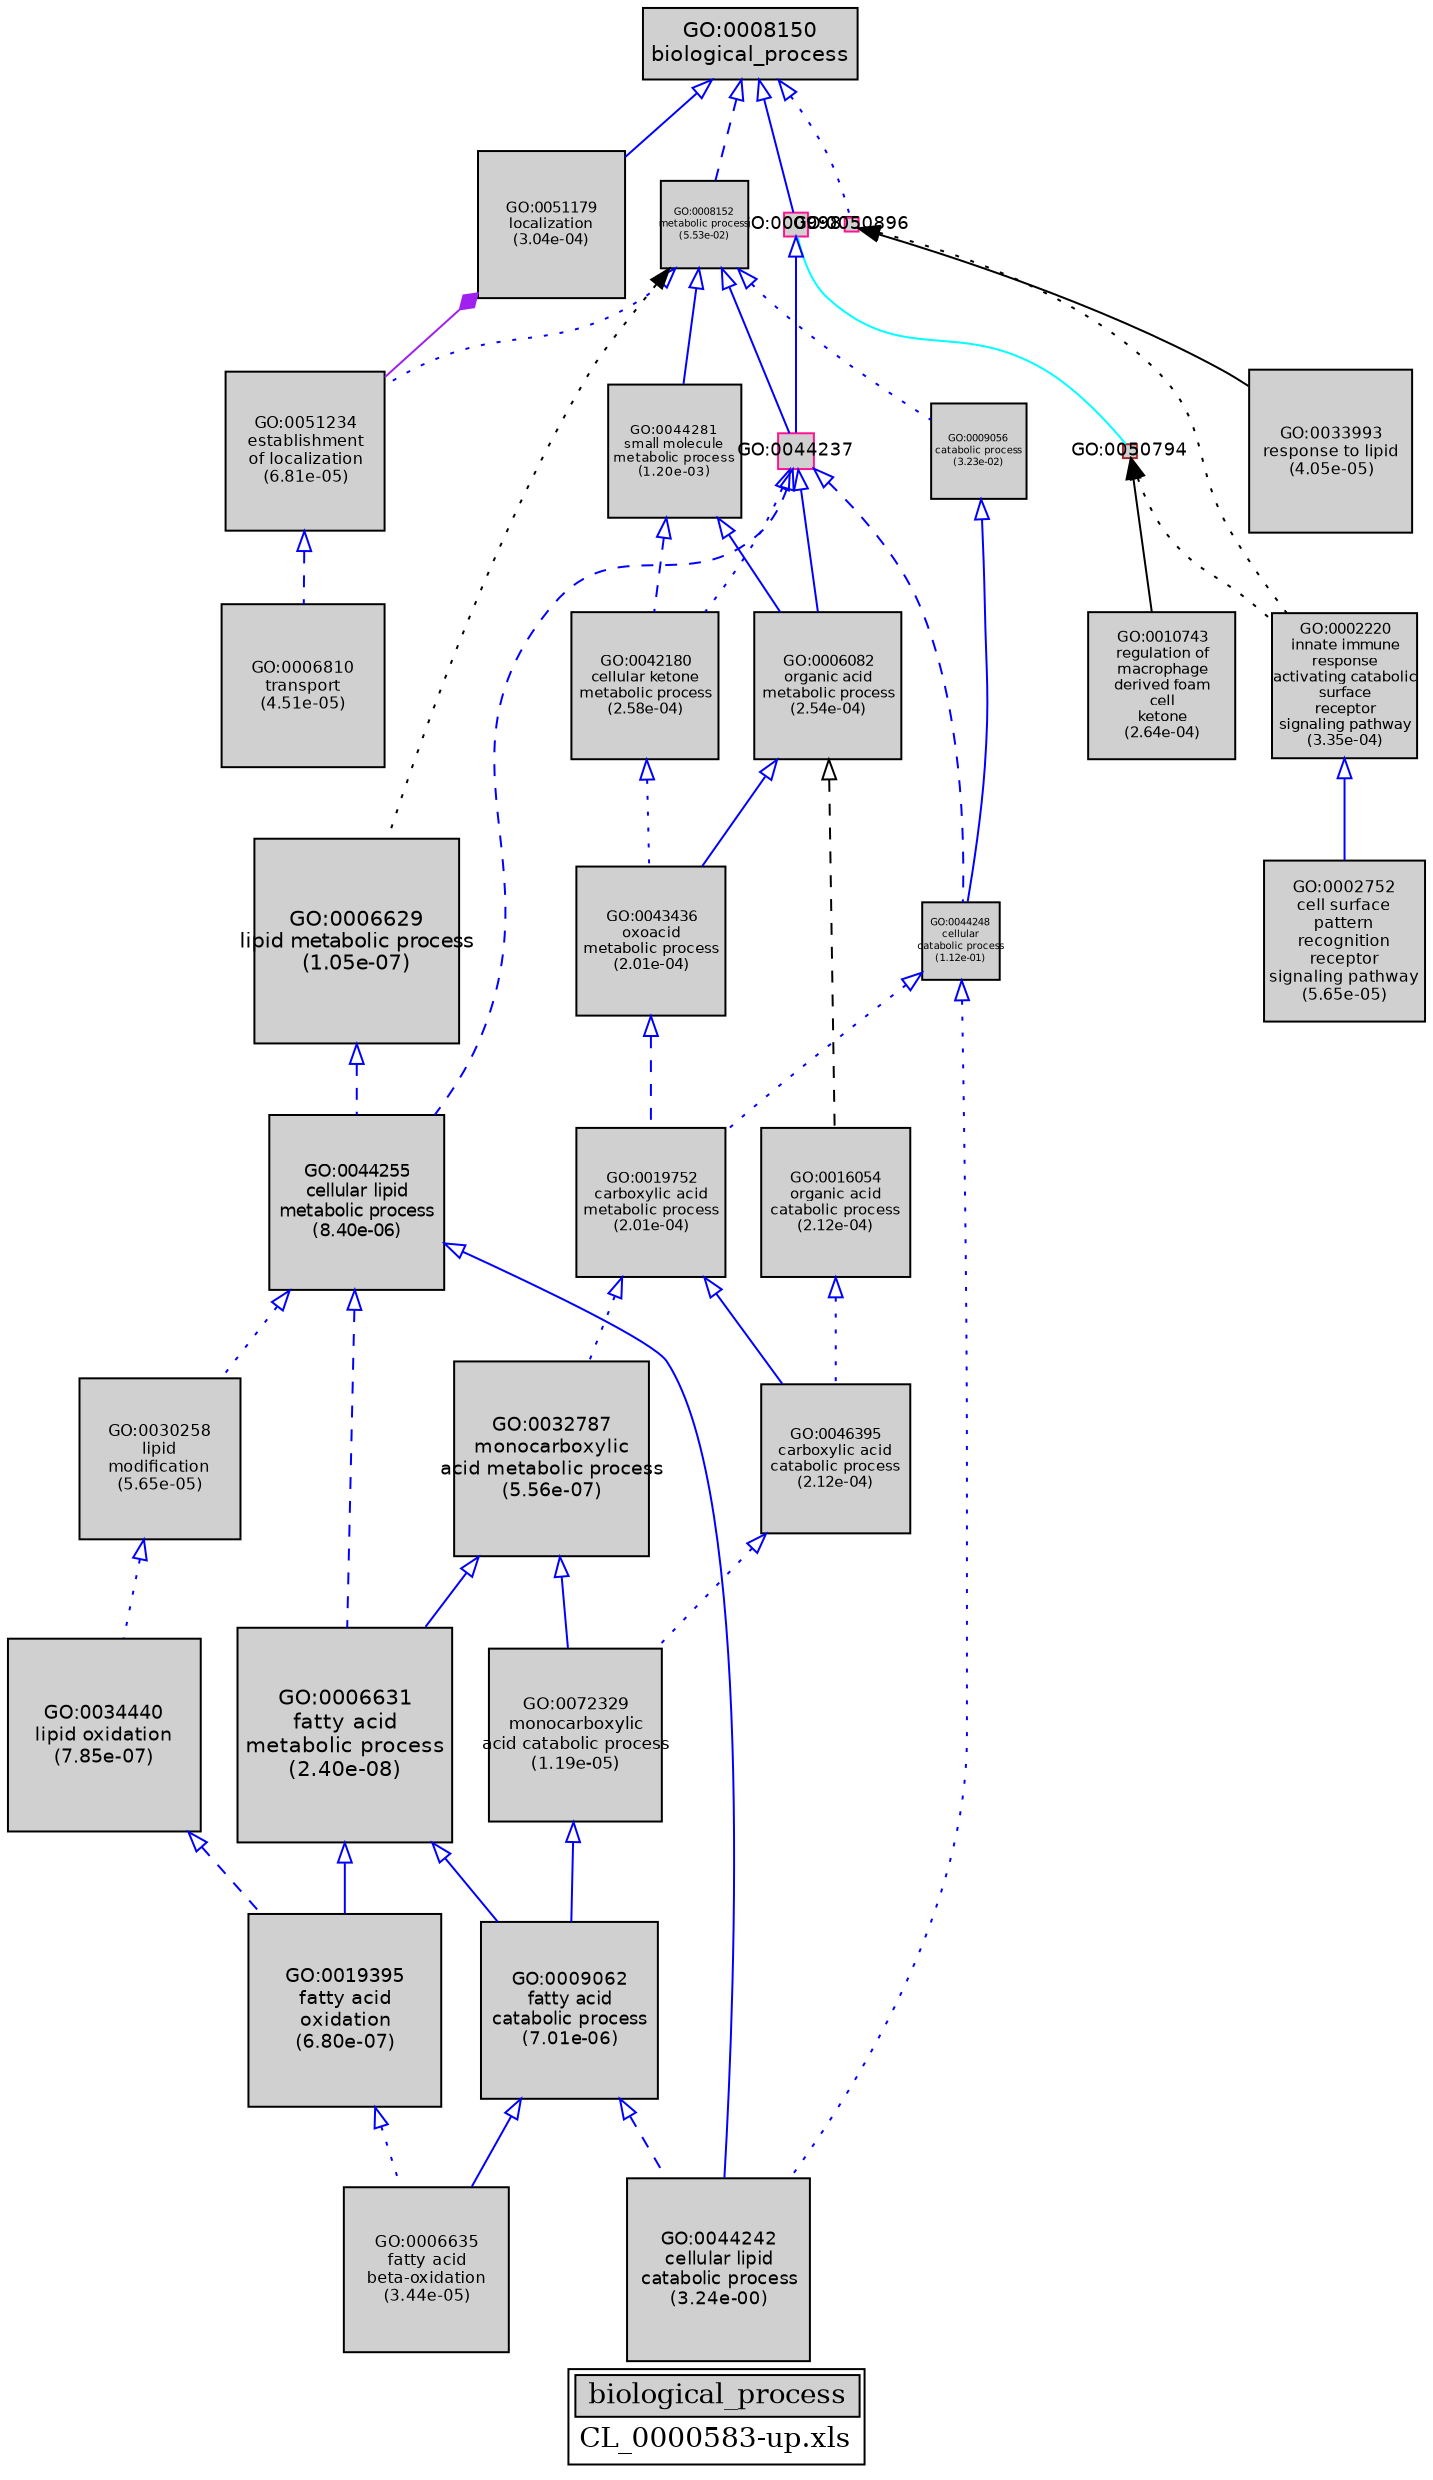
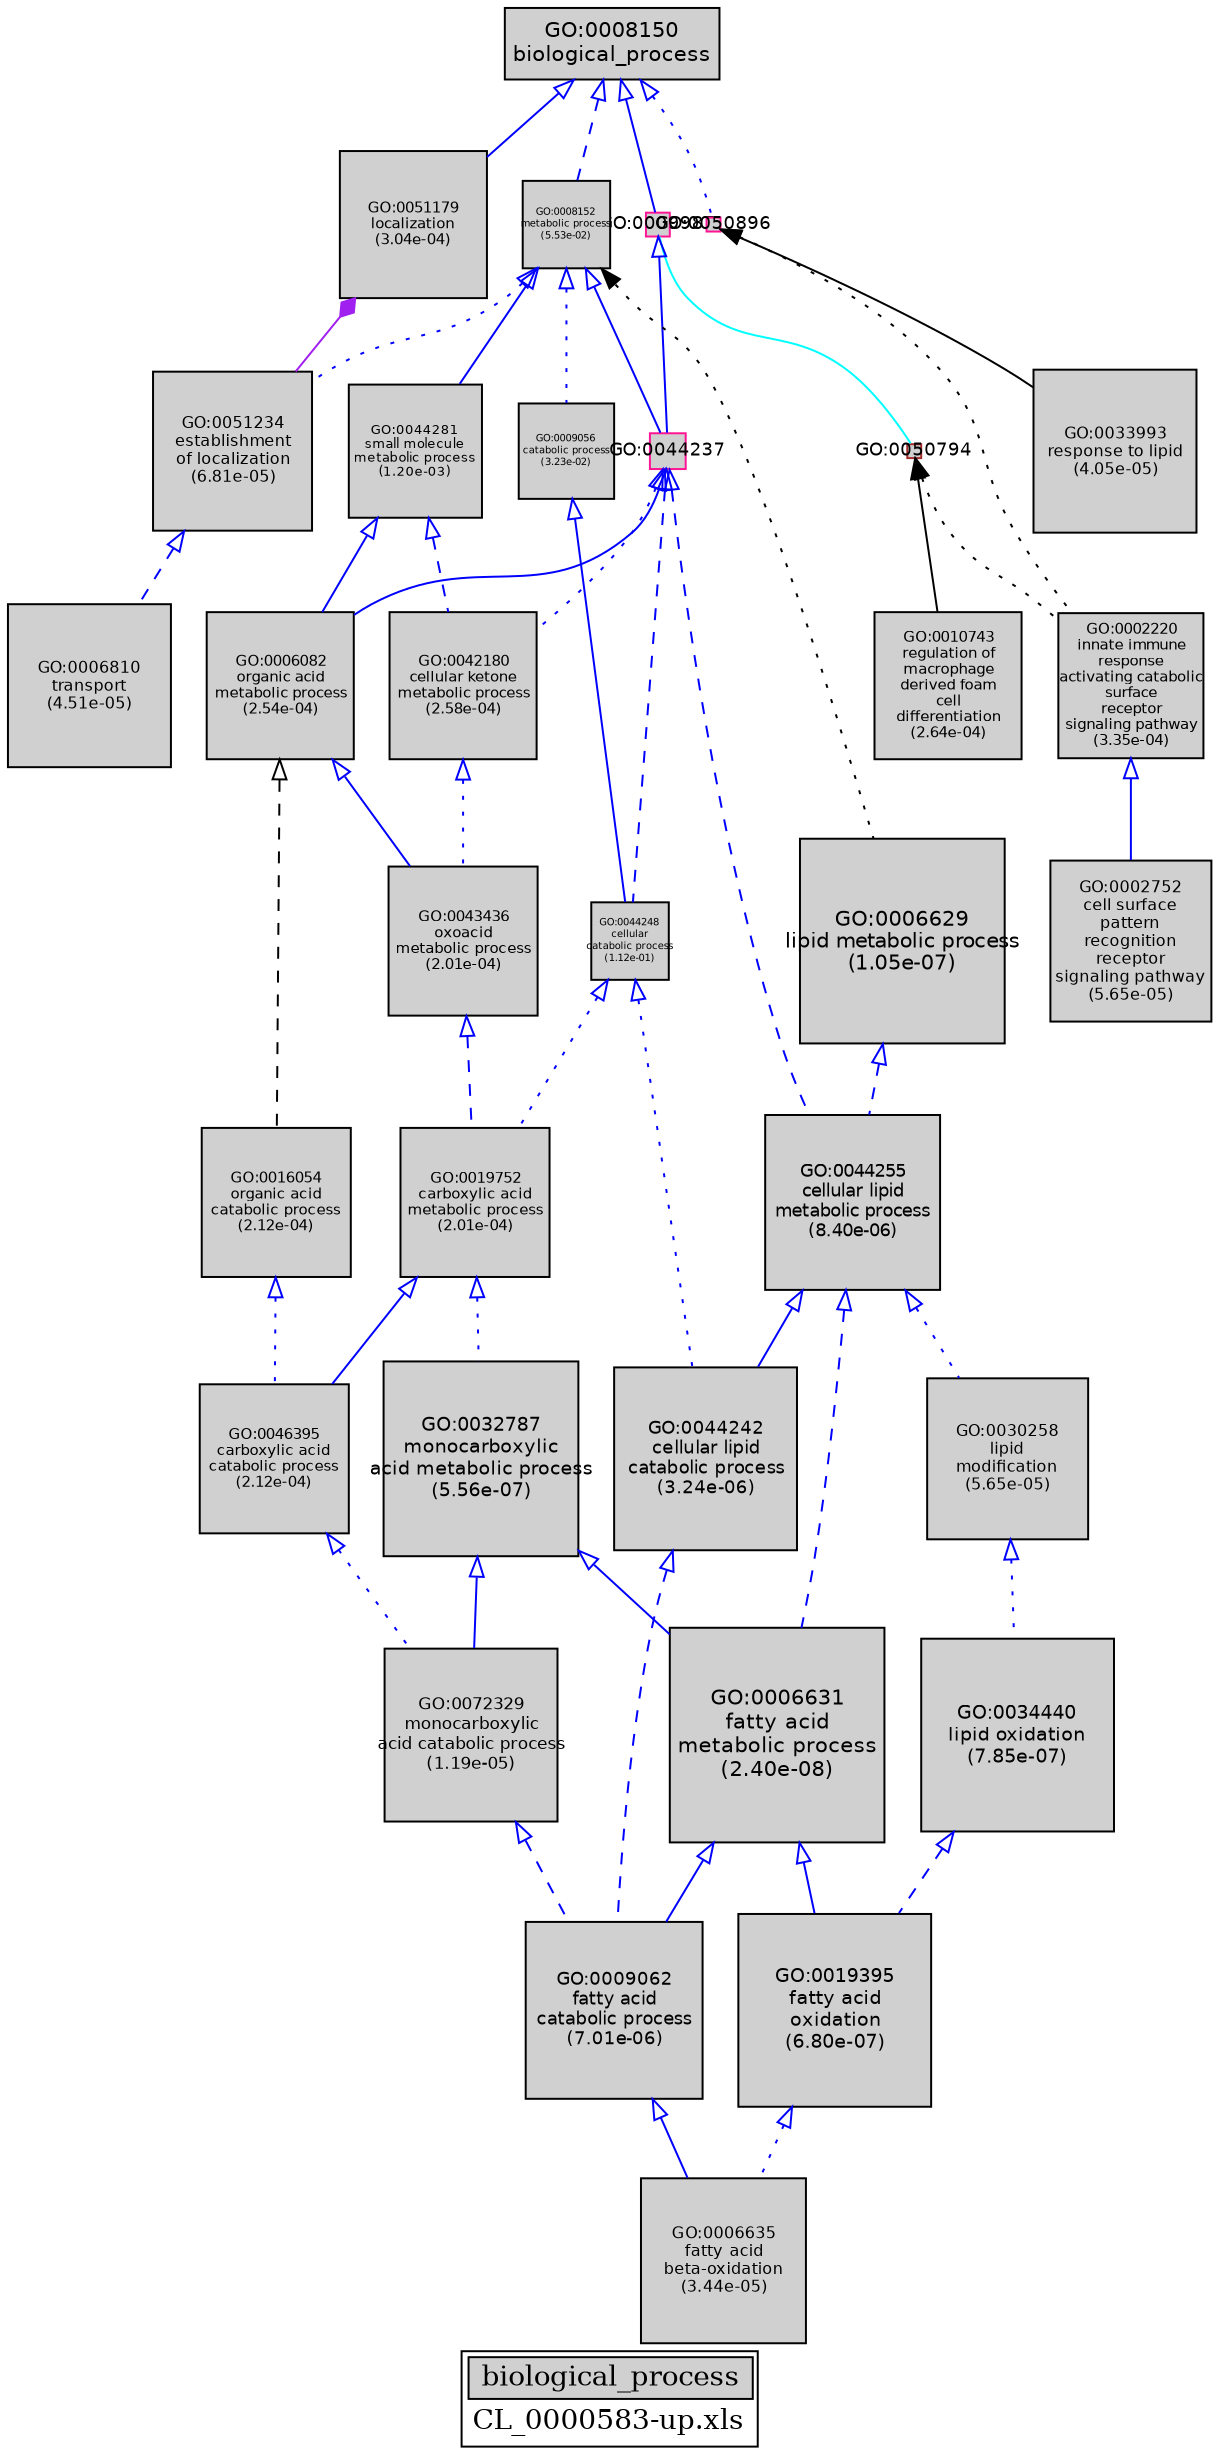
node "GO:0010743": text "ketone" -> "differentiation"
edge "GO:0009062" -> "GO:0072329": style solid -> dashed
edge "GO:0044242" -> "GO:0009062": reversed
node "GO:0044242": text "(3.24e-00)" -> "(3.24e-06)"
